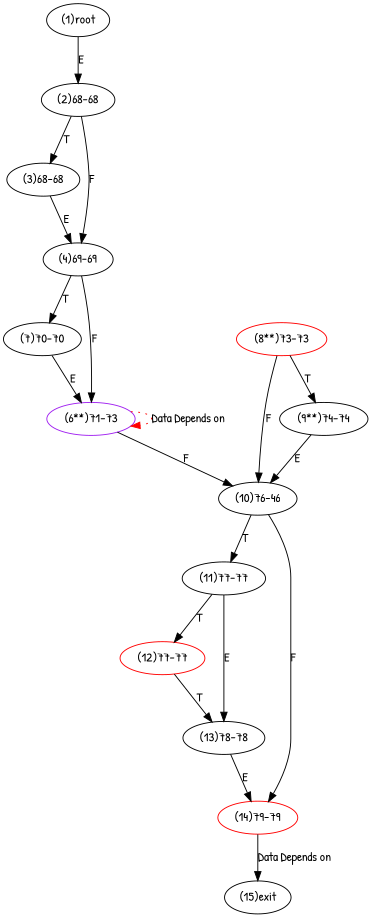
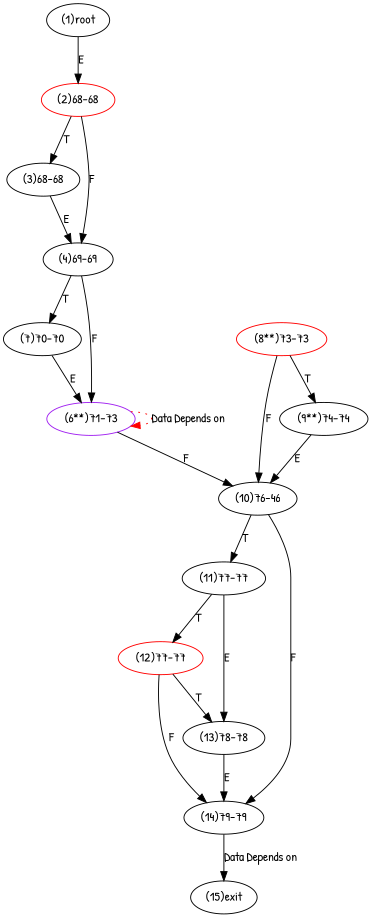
node "(2)68-68": color black -> red
edge "(12)77-77" -> "(14)79-79": added, label "F"
node "(14)79-79": color red -> black
